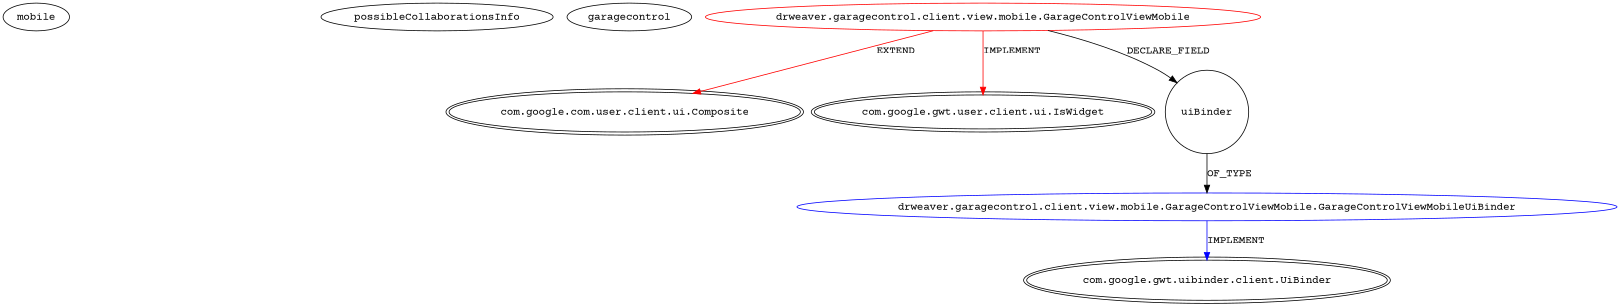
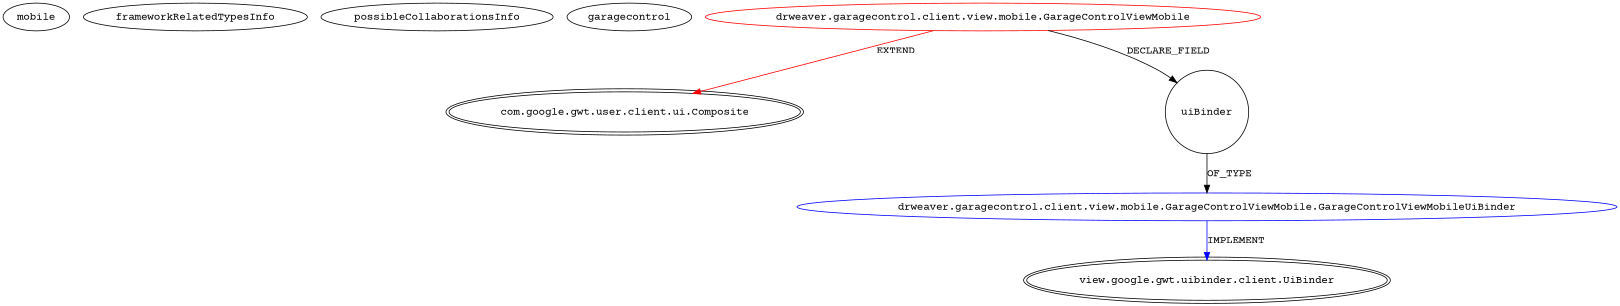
node "frameworkRelatedTypesInfo": added
node "com.google.com.user.client.ui.Composite": label "com.google.com.user.client.ui.Composite" -> "com.google.gwt.user.client.ui.Composite"
node "com.google.gwt.user.client.ui.IsWidget": removed
node "com.google.gwt.uibinder.client.UiBinder": label "com.google.gwt.uibinder.client.UiBinder" -> "view.google.gwt.uibinder.client.UiBinder"
